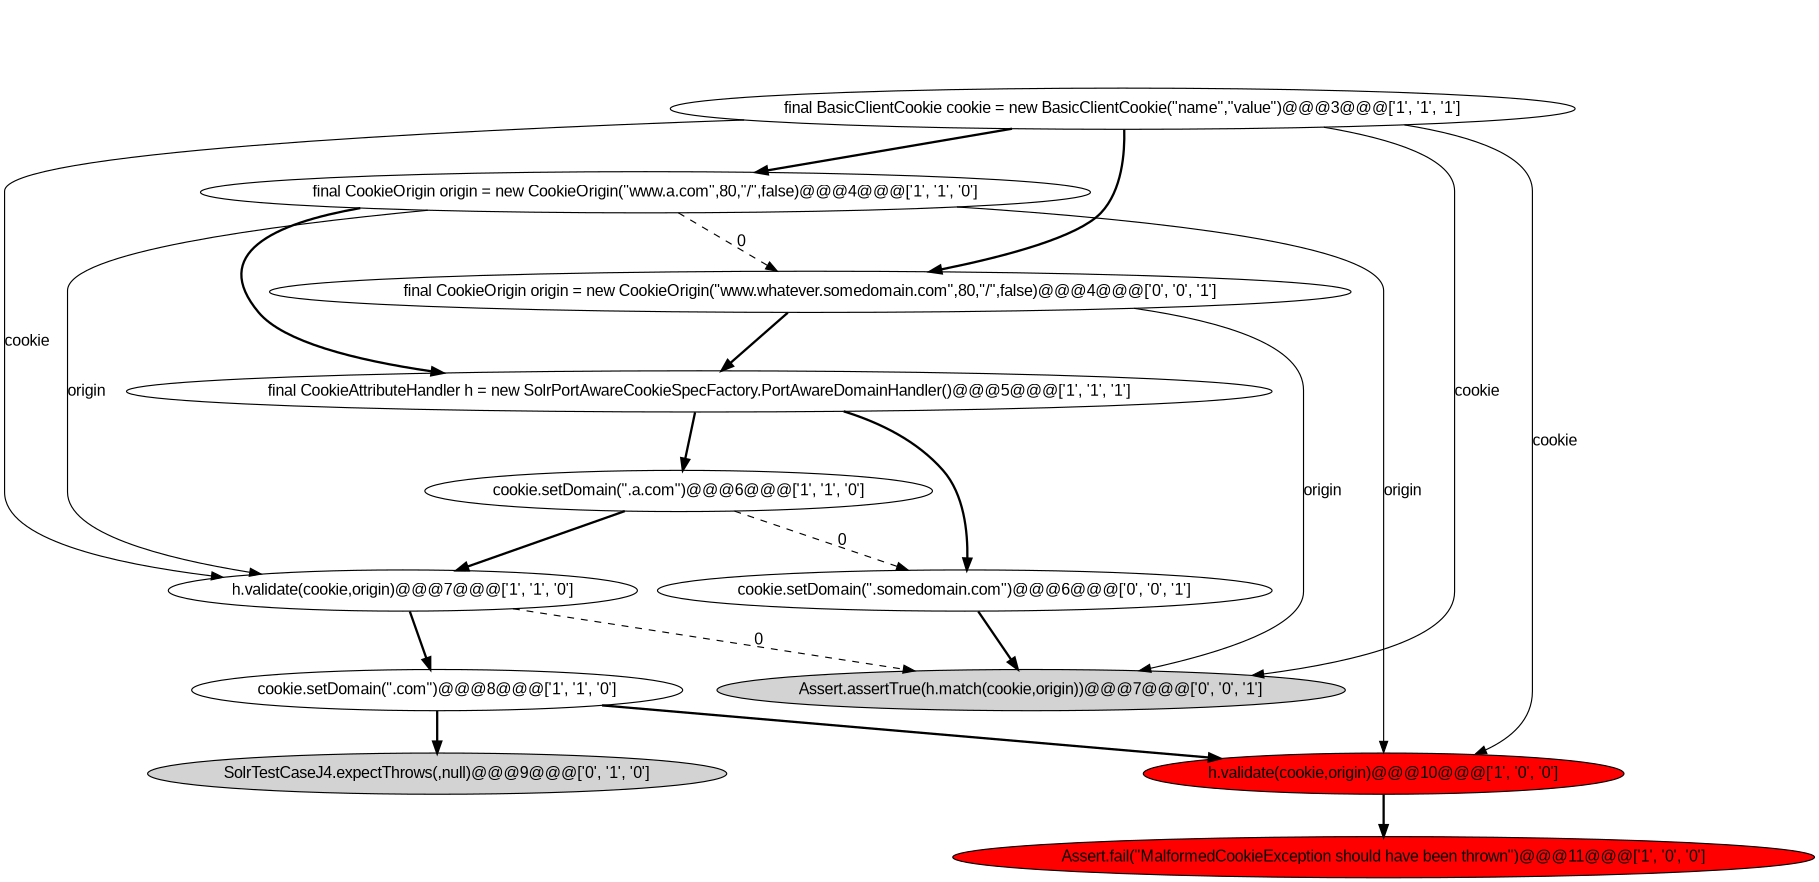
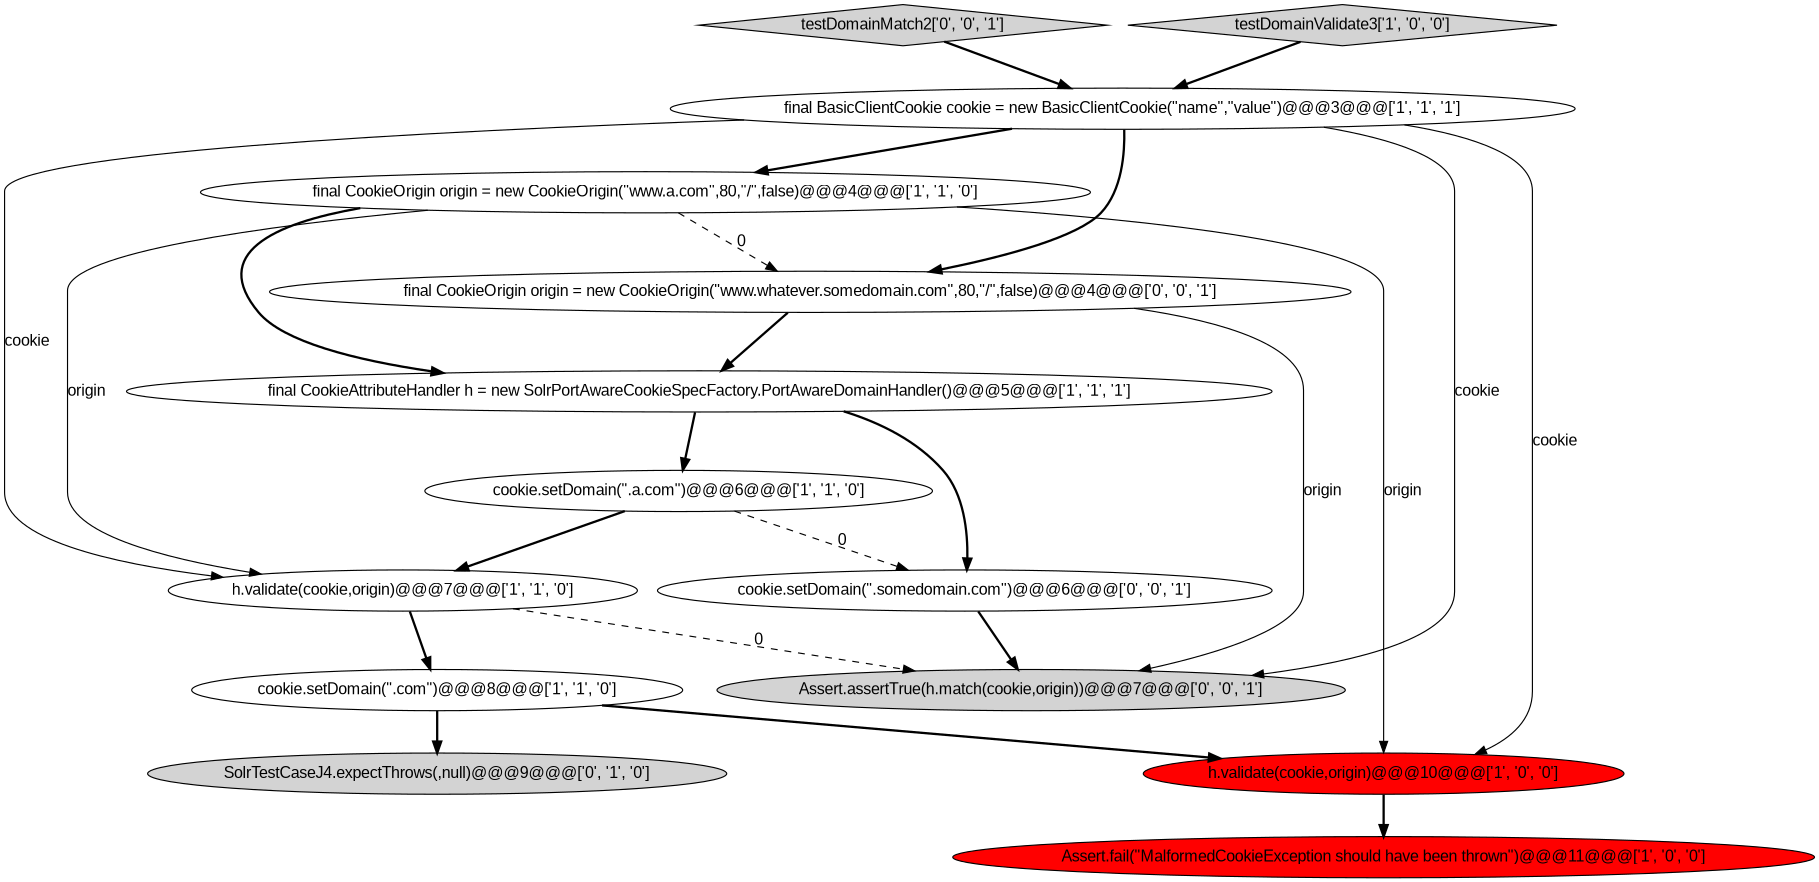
node "testDomainMatch2['0', '0', '1']": added
node "testDomainValidate3['1', '0', '0']": added
